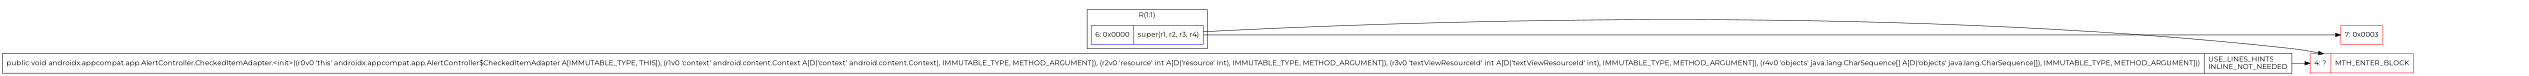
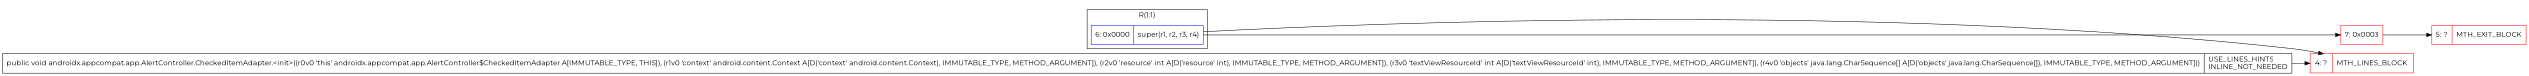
node "5: ?": added
node "4: ?": text "MTH_ENTER_BLOCK" -> "MTH_LINES_BLOCK"
